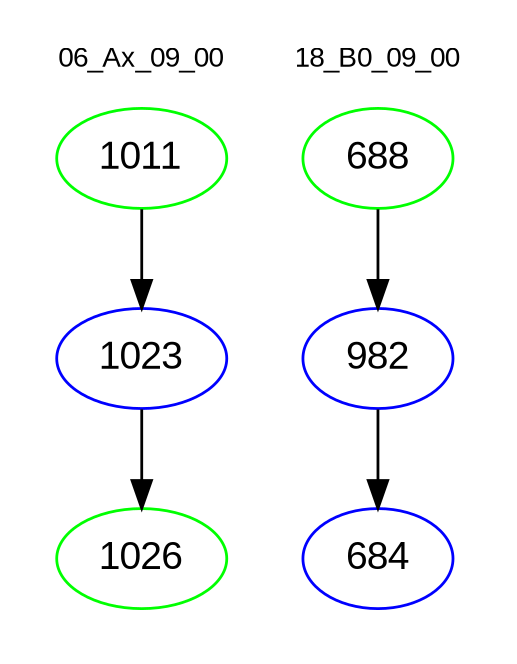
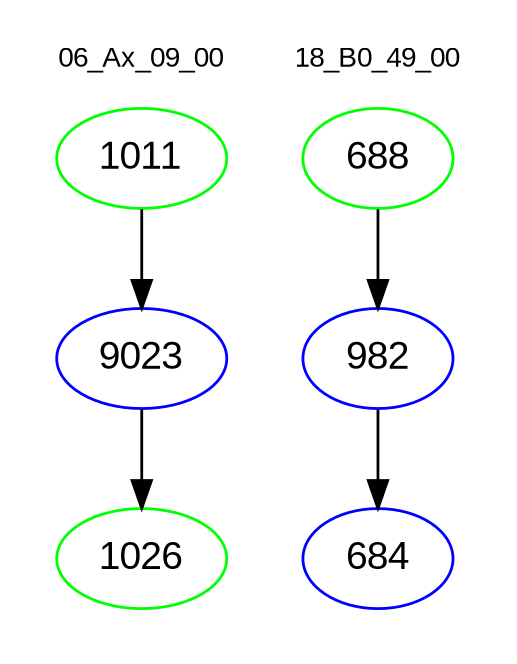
cluster "18_B0_09_00": label "18_B0_09_00" -> "18_B0_49_00"
node "1023": label "1023" -> "9023"
